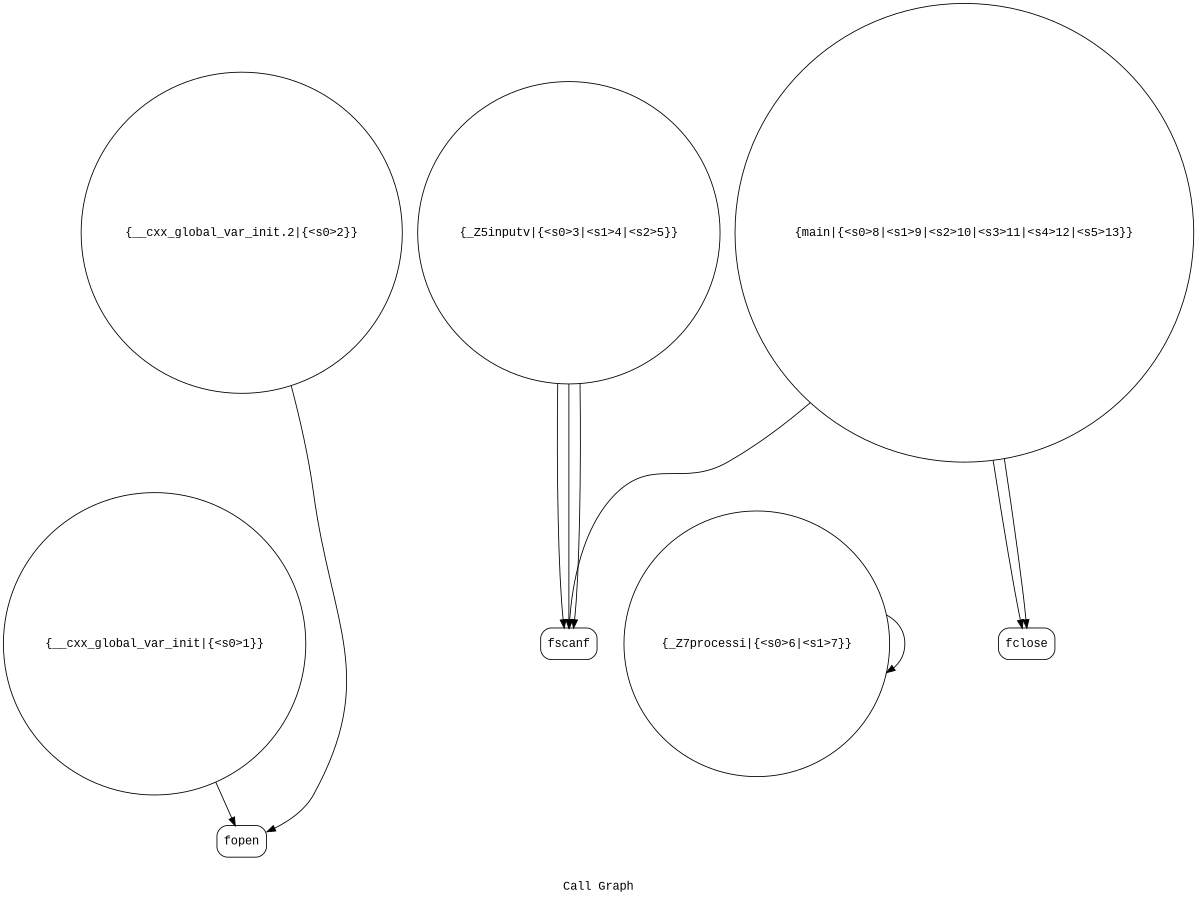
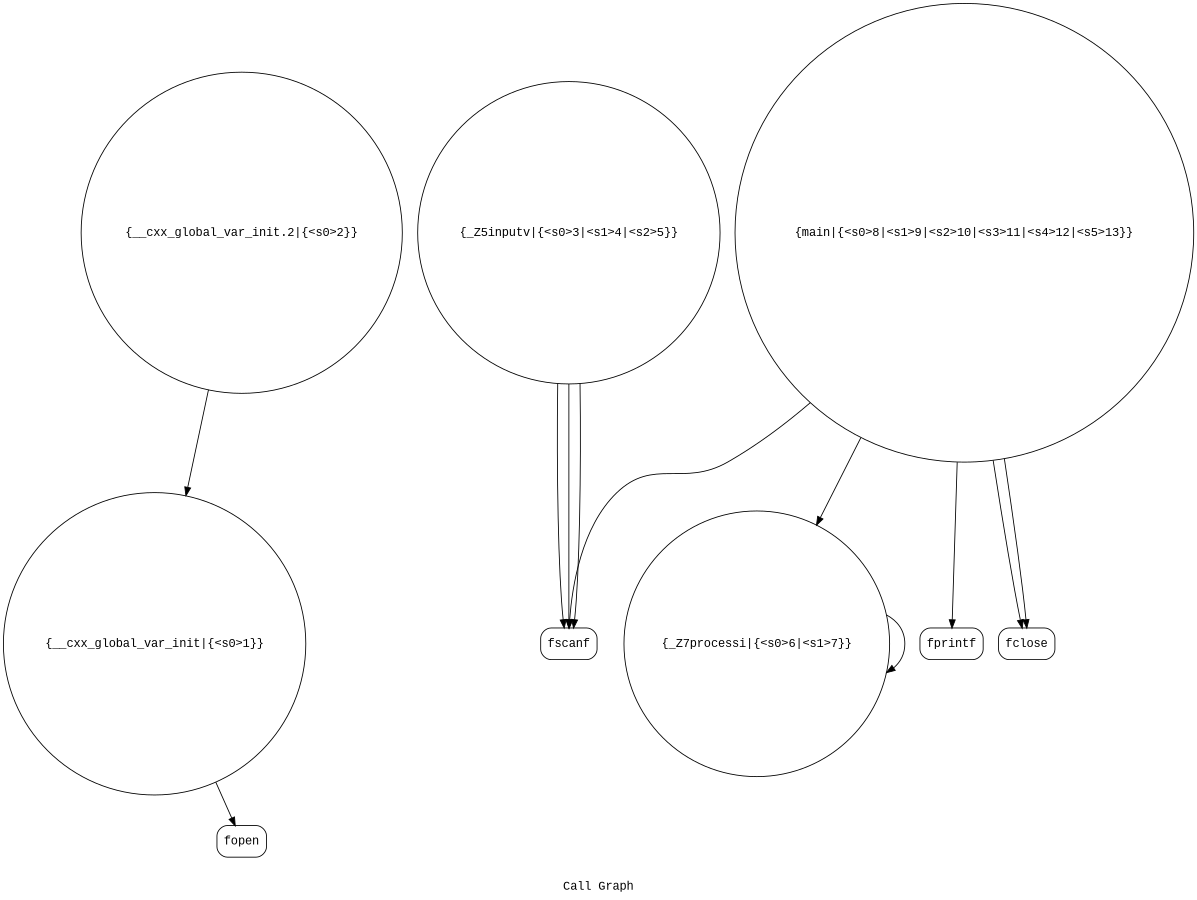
edge "{main|{<s0>8|<s1>9|<s2>10|<s3>11|<s4>12|<s5>13}}" -> "{_Z7processi|{<s0>6|<s1>7}}": added
edge "{__cxx_global_var_init.2|{<s0>2}}" -> "fopen": now "{__cxx_global_var_init.2|{<s0>2}}" -> "{__cxx_global_var_init|{<s0>1}}"
node "fprintf": added
